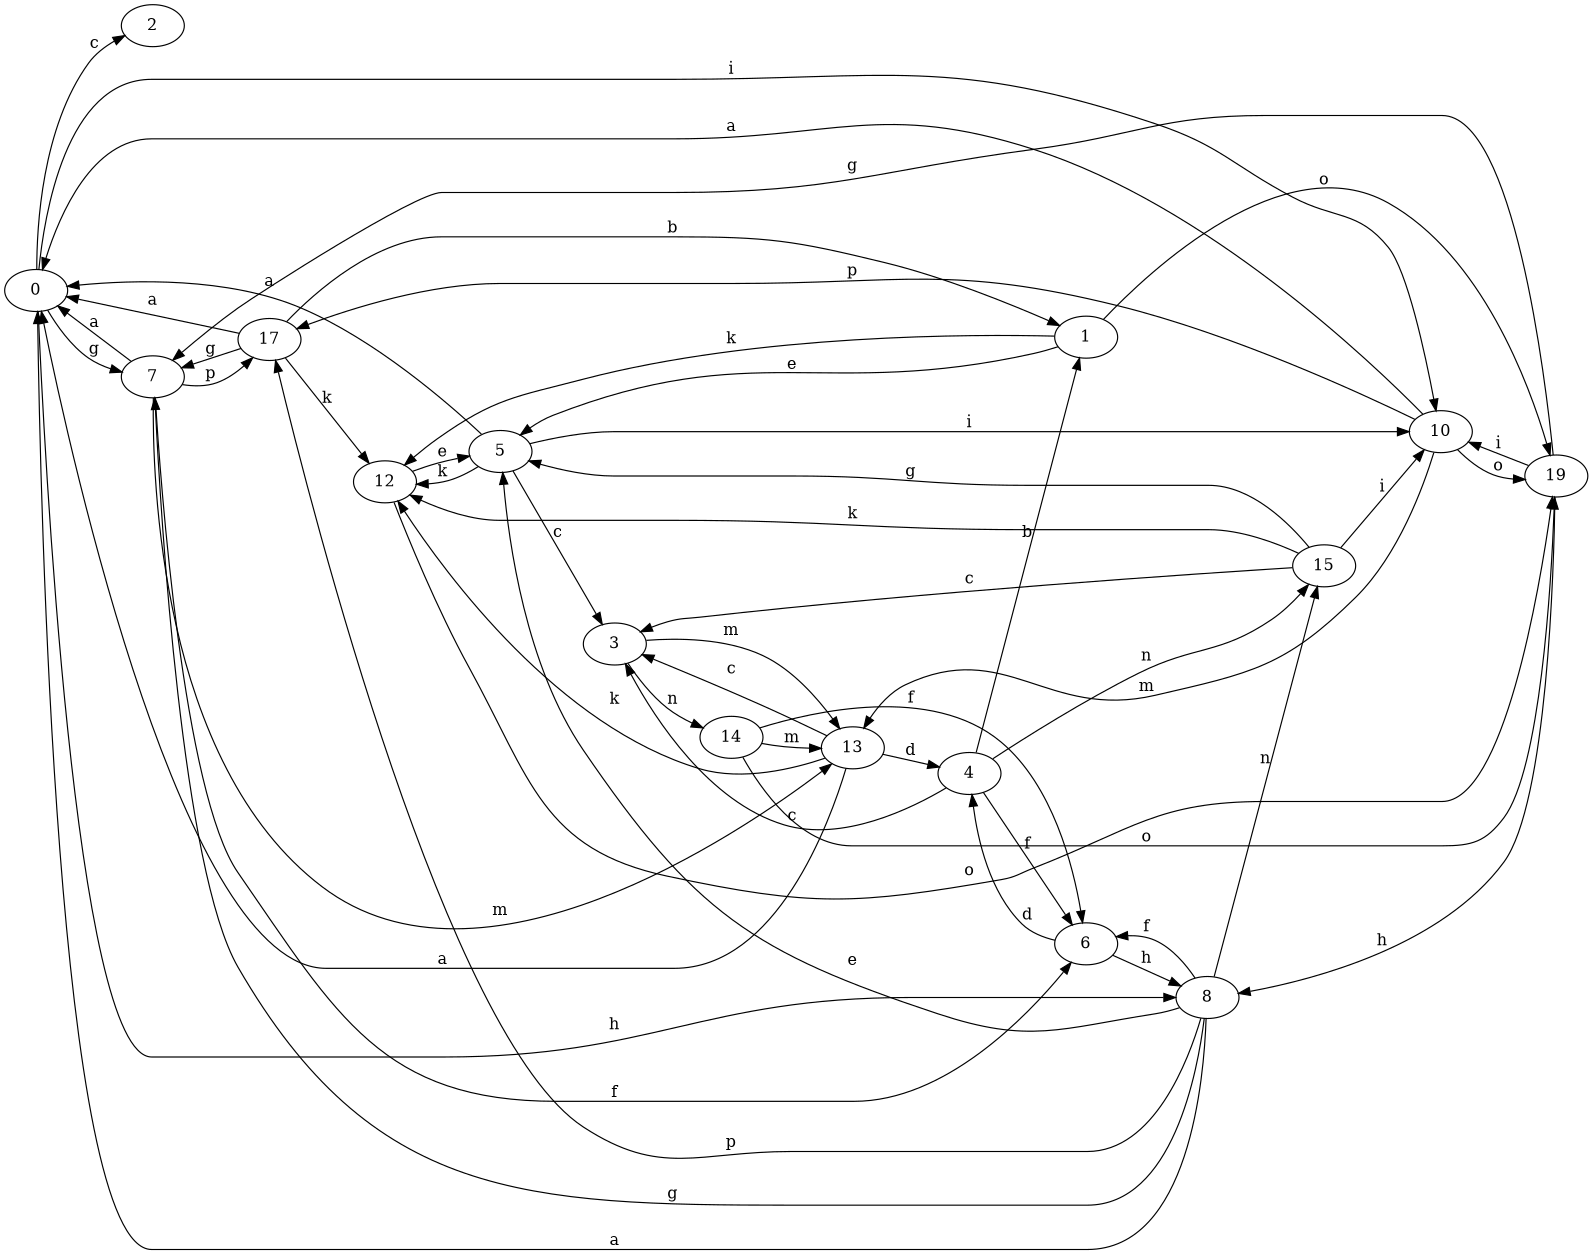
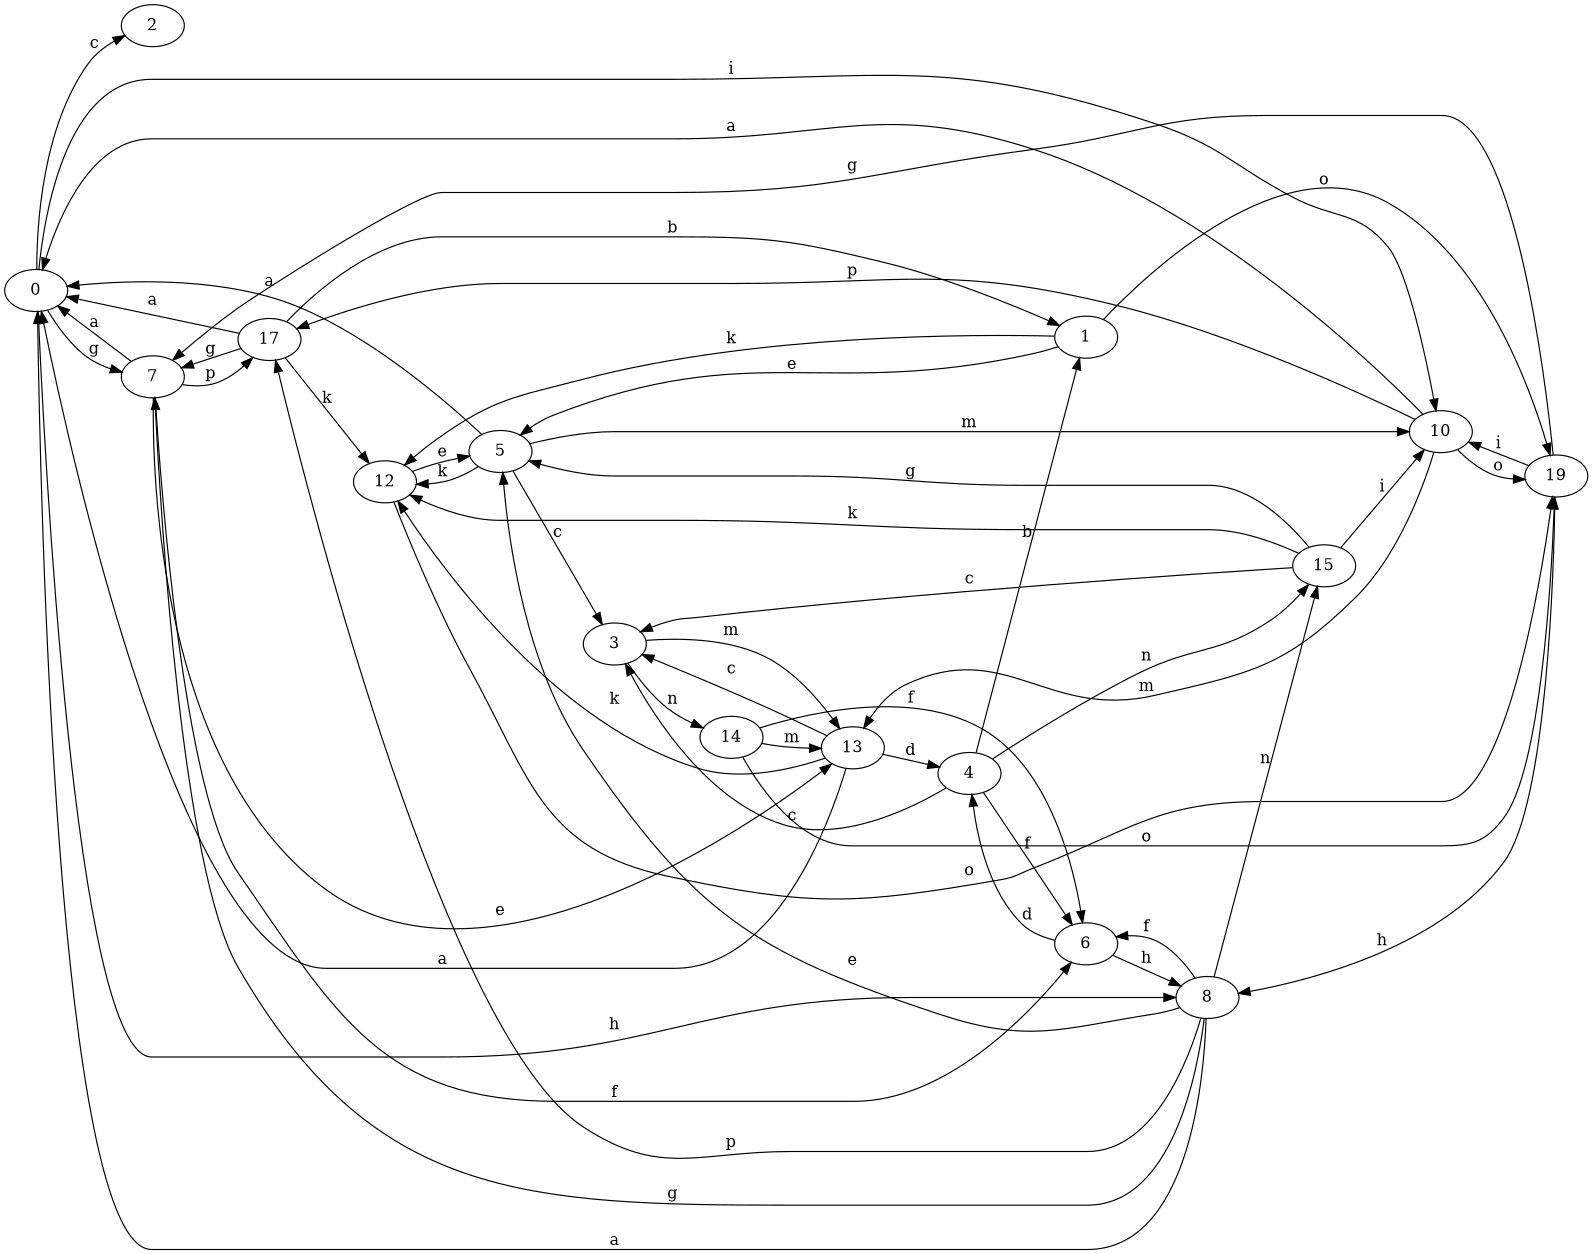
edge "5" -> "10": label "i" -> "m"
edge "7" -> "13": label "m" -> "e"
